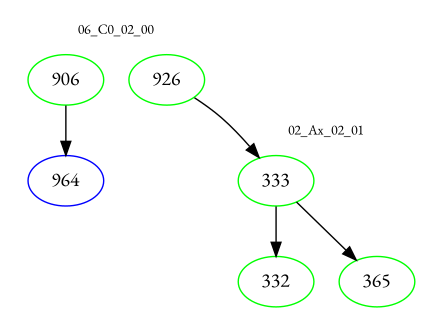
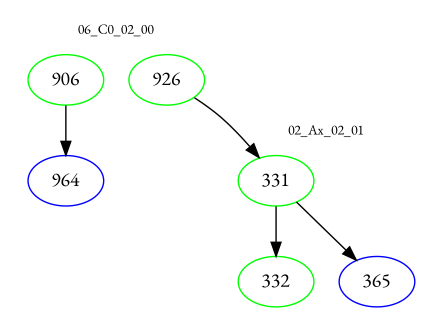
node "333": label "333" -> "331"
node "365": color green -> blue
